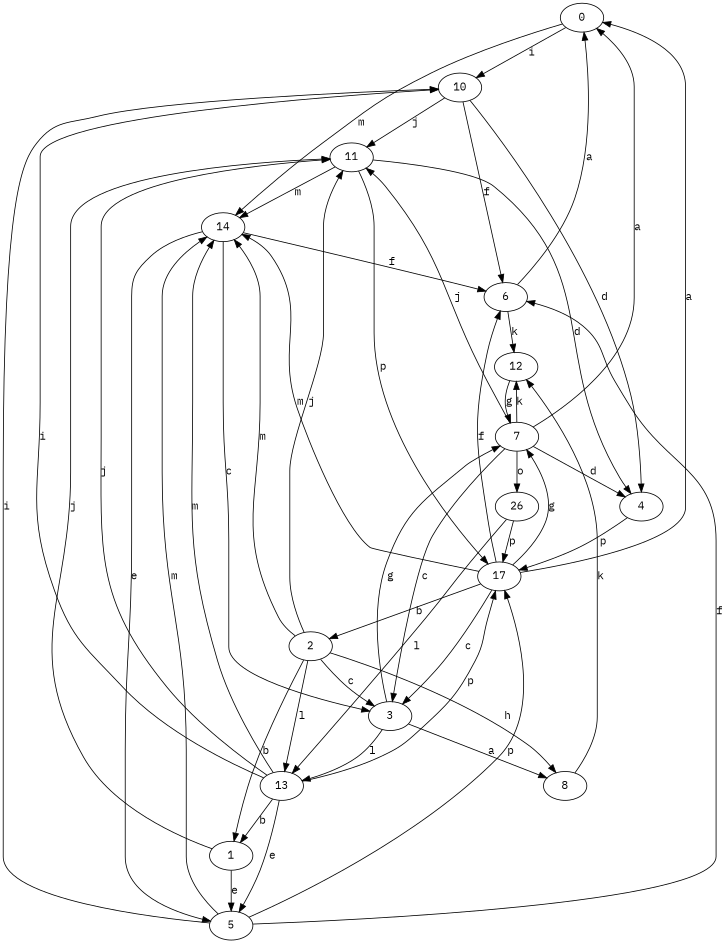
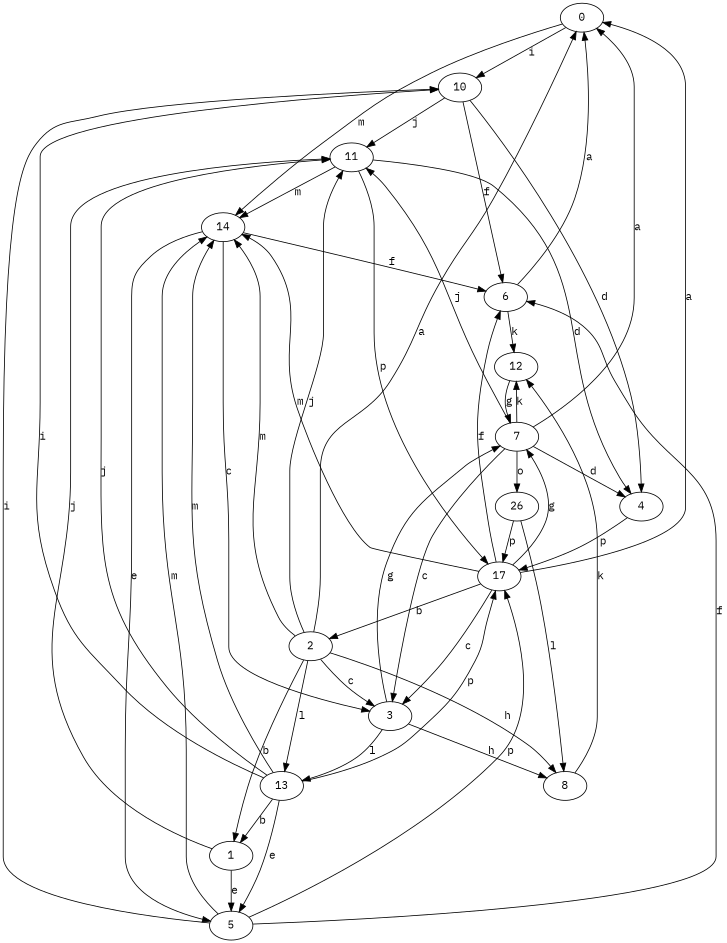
edge "2" -> "0": added, label "a"
edge "26" -> "13": now "26" -> "8"
edge "3" -> "8": label "a" -> "h"
